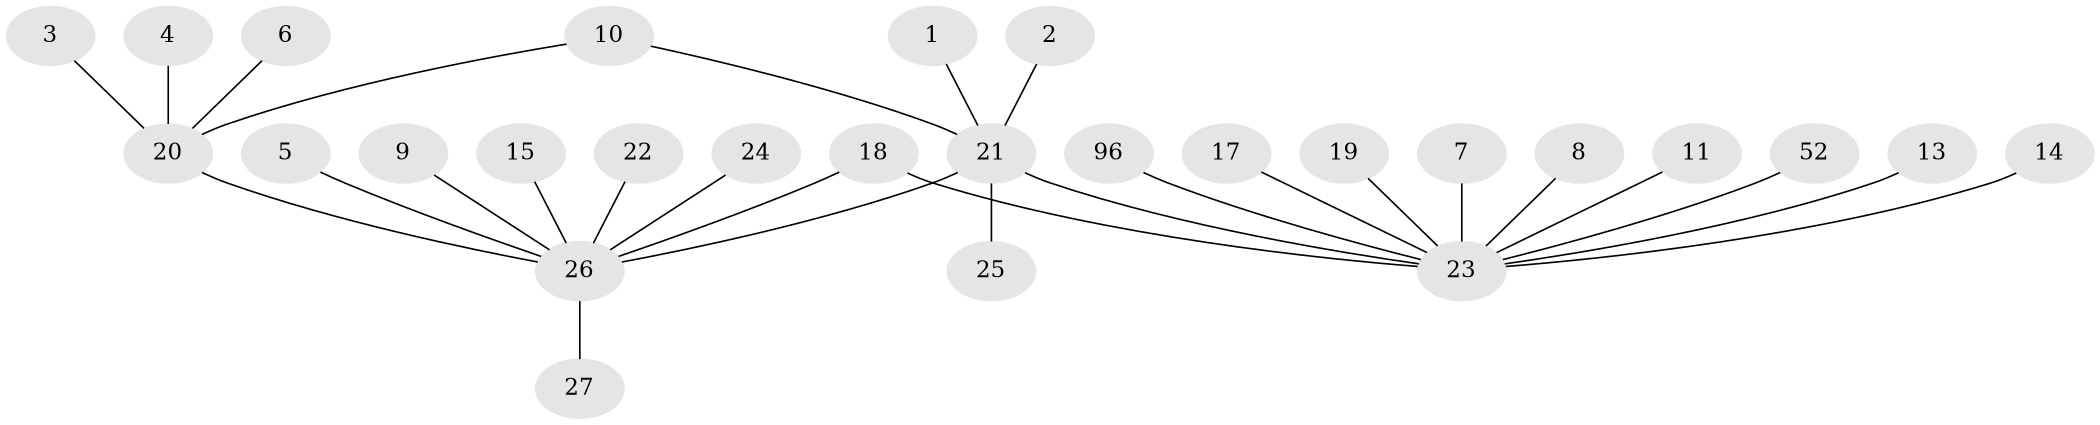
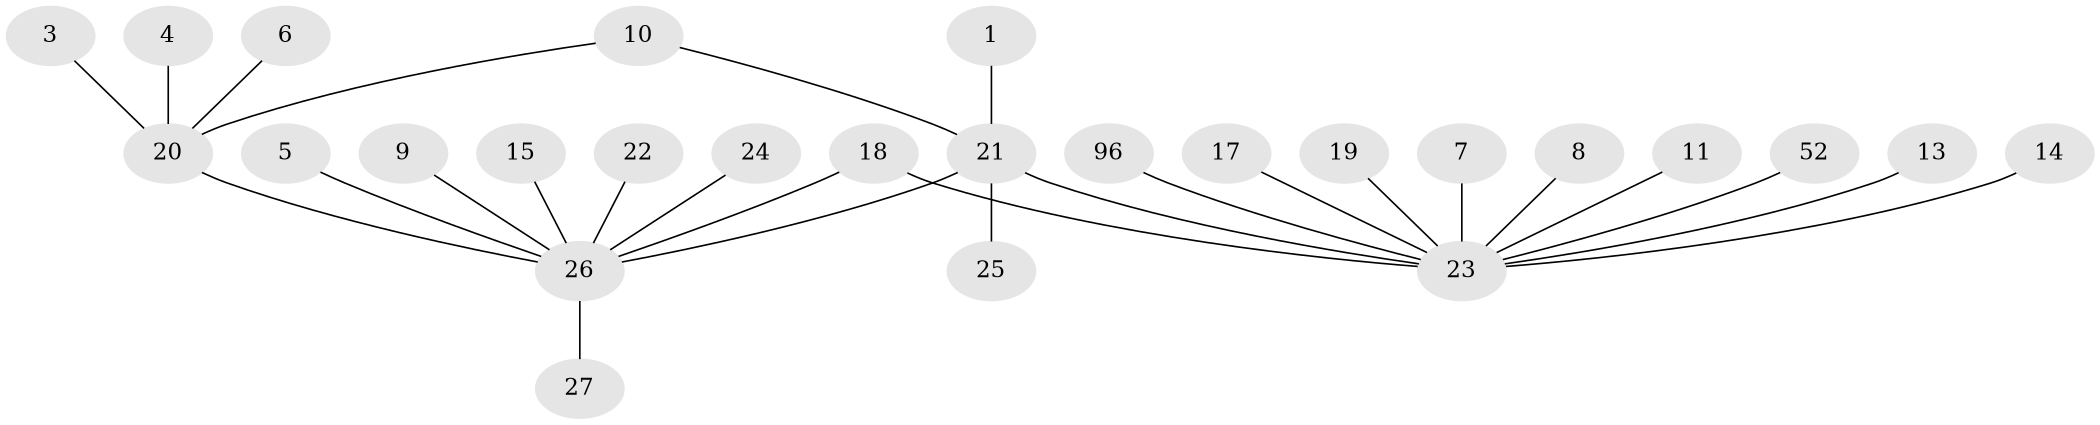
node "2": removed
